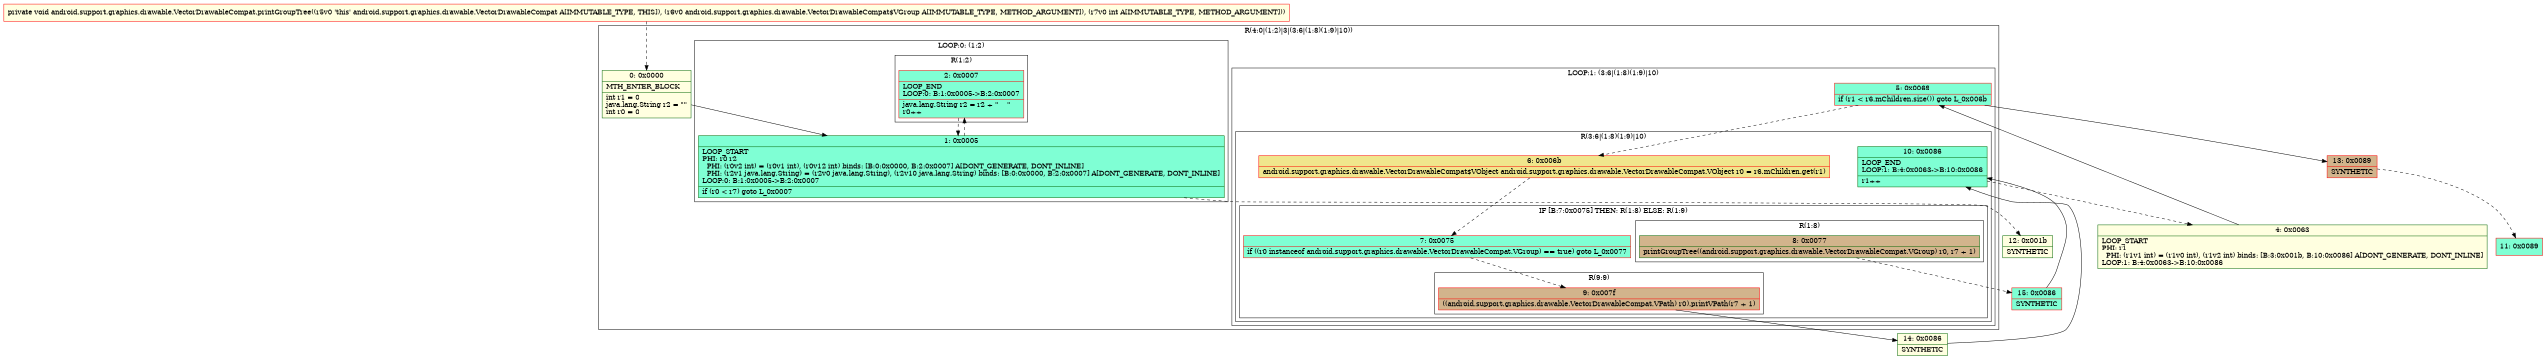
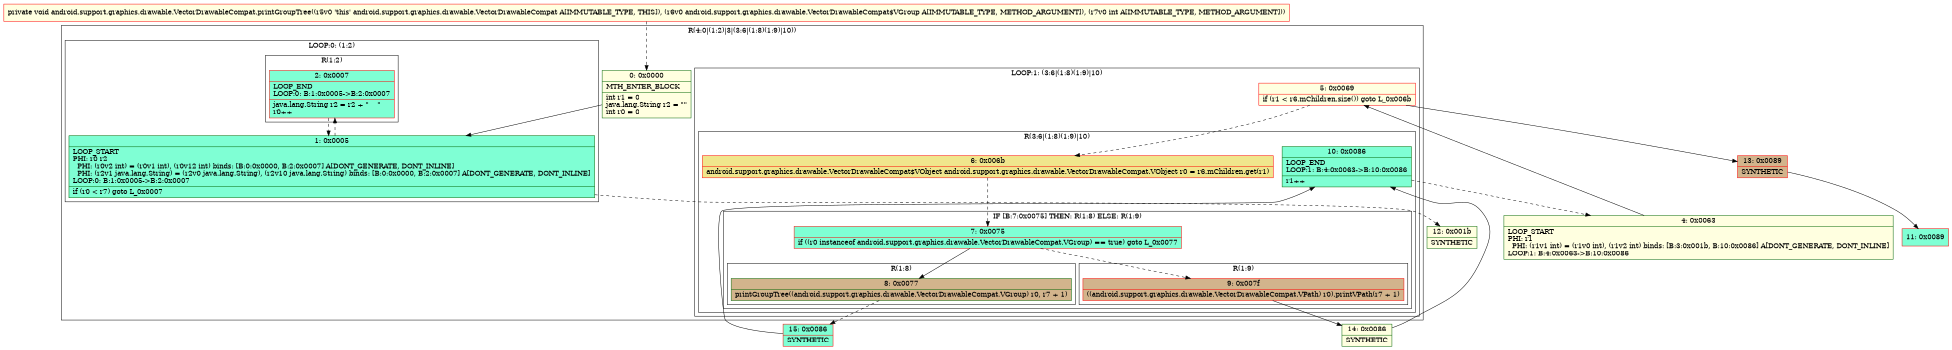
node "5: 0x0069": fillcolor aquamarine -> lightyellow
edge "13: 0x0089" -> "11: 0x0089": style dashed -> solid
edge "7: 0x0075" -> "8: 0x0077": added
cluster "R(9:9)": label "R(9:9)" -> "R(1:9)"
